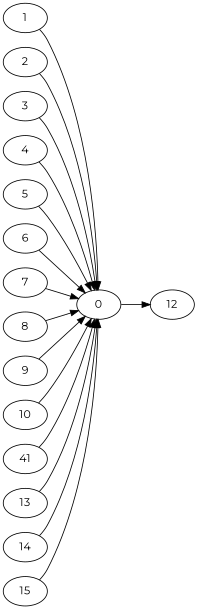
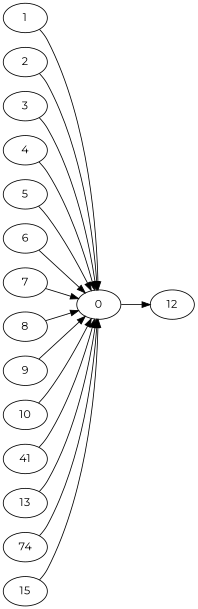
node "14": label "14" -> "74"
